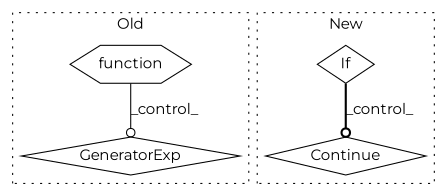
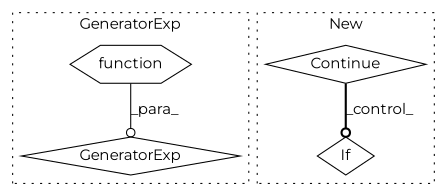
cluster "Old": label "Old" -> "GeneratorExp"
edge "If" -> "Continue": reversed
edge "function" -> "GeneratorExp": label "_control_" -> "_para_"
